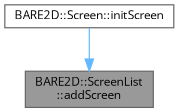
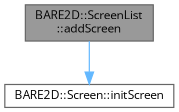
edge "BARE2D::Screen::initScreen" -> "BARE2D::ScreenList ::addScreen": reversed
